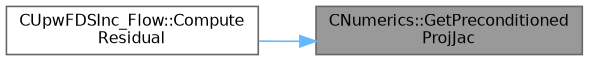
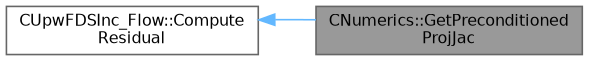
edge "CUpwFDSInc_Flow::Compute Residual" -> "CNumerics::GetPreconditioned ProjJac": reversed
